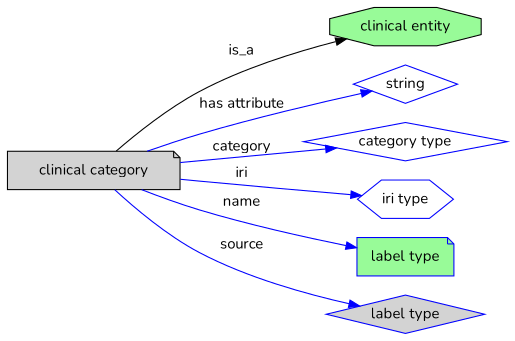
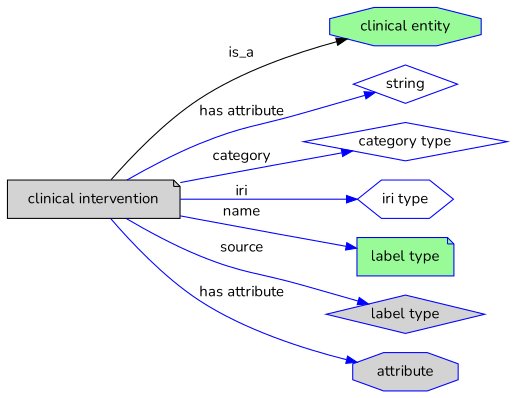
node "clinical entity": color black -> blue
node "clinical category": label "clinical category" -> "clinical intervention"
node "attribute": added
